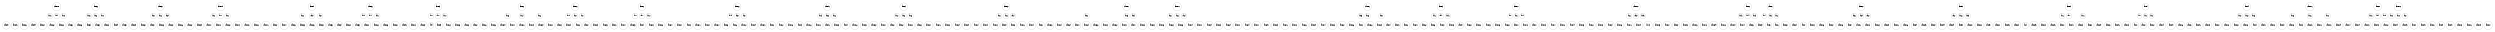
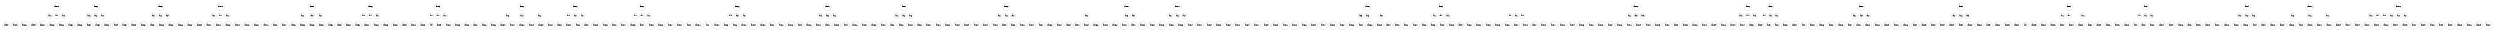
node "clause_12": removed
node "clause_20": removed
node "clause_207": label "clause_207" -> "var_207"
node "var_145": label "var_145" -> "clause_145"
